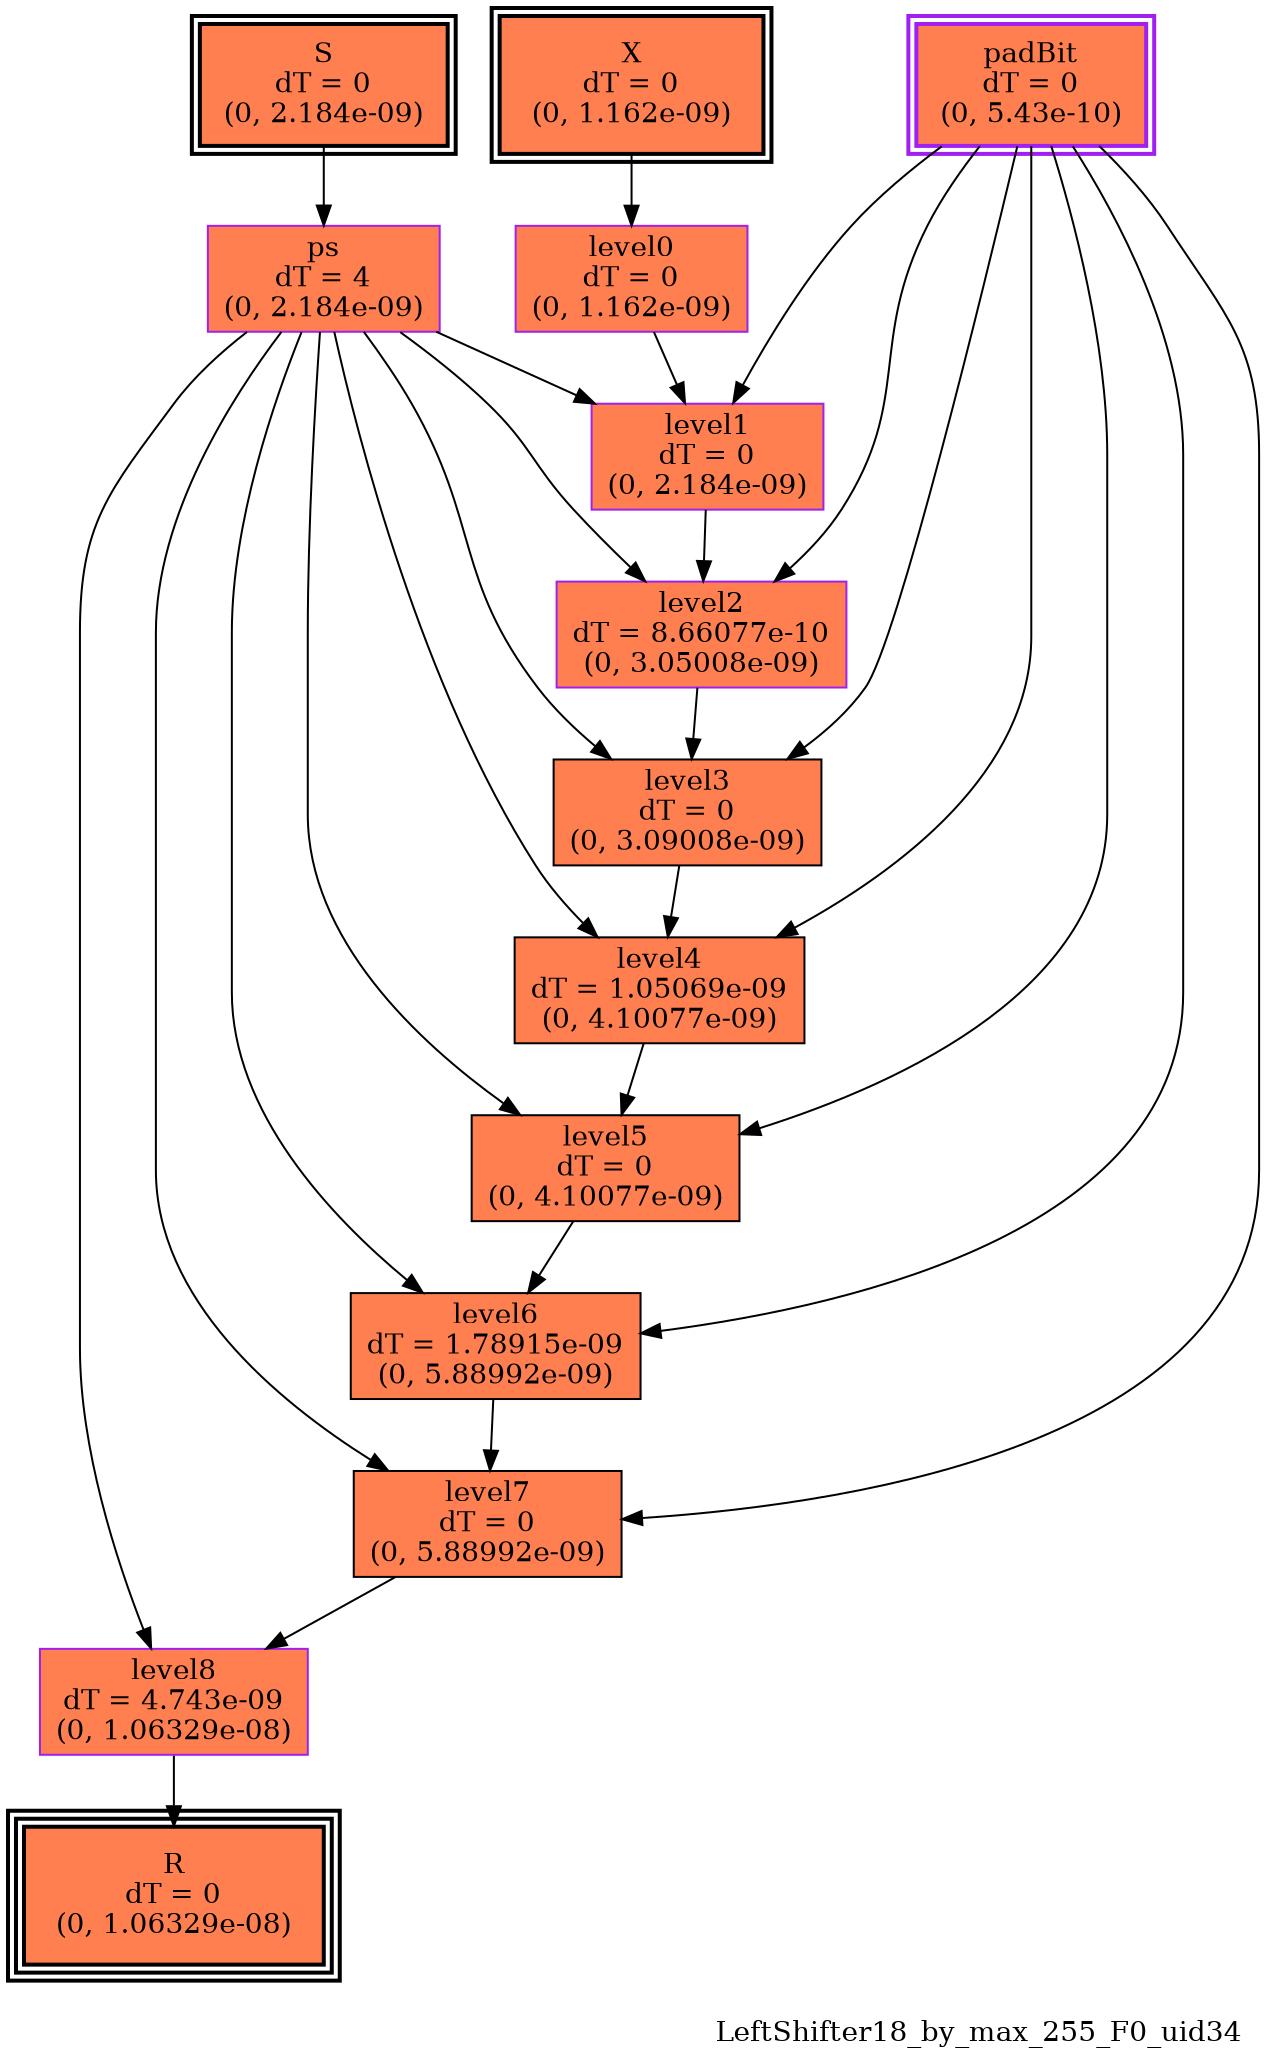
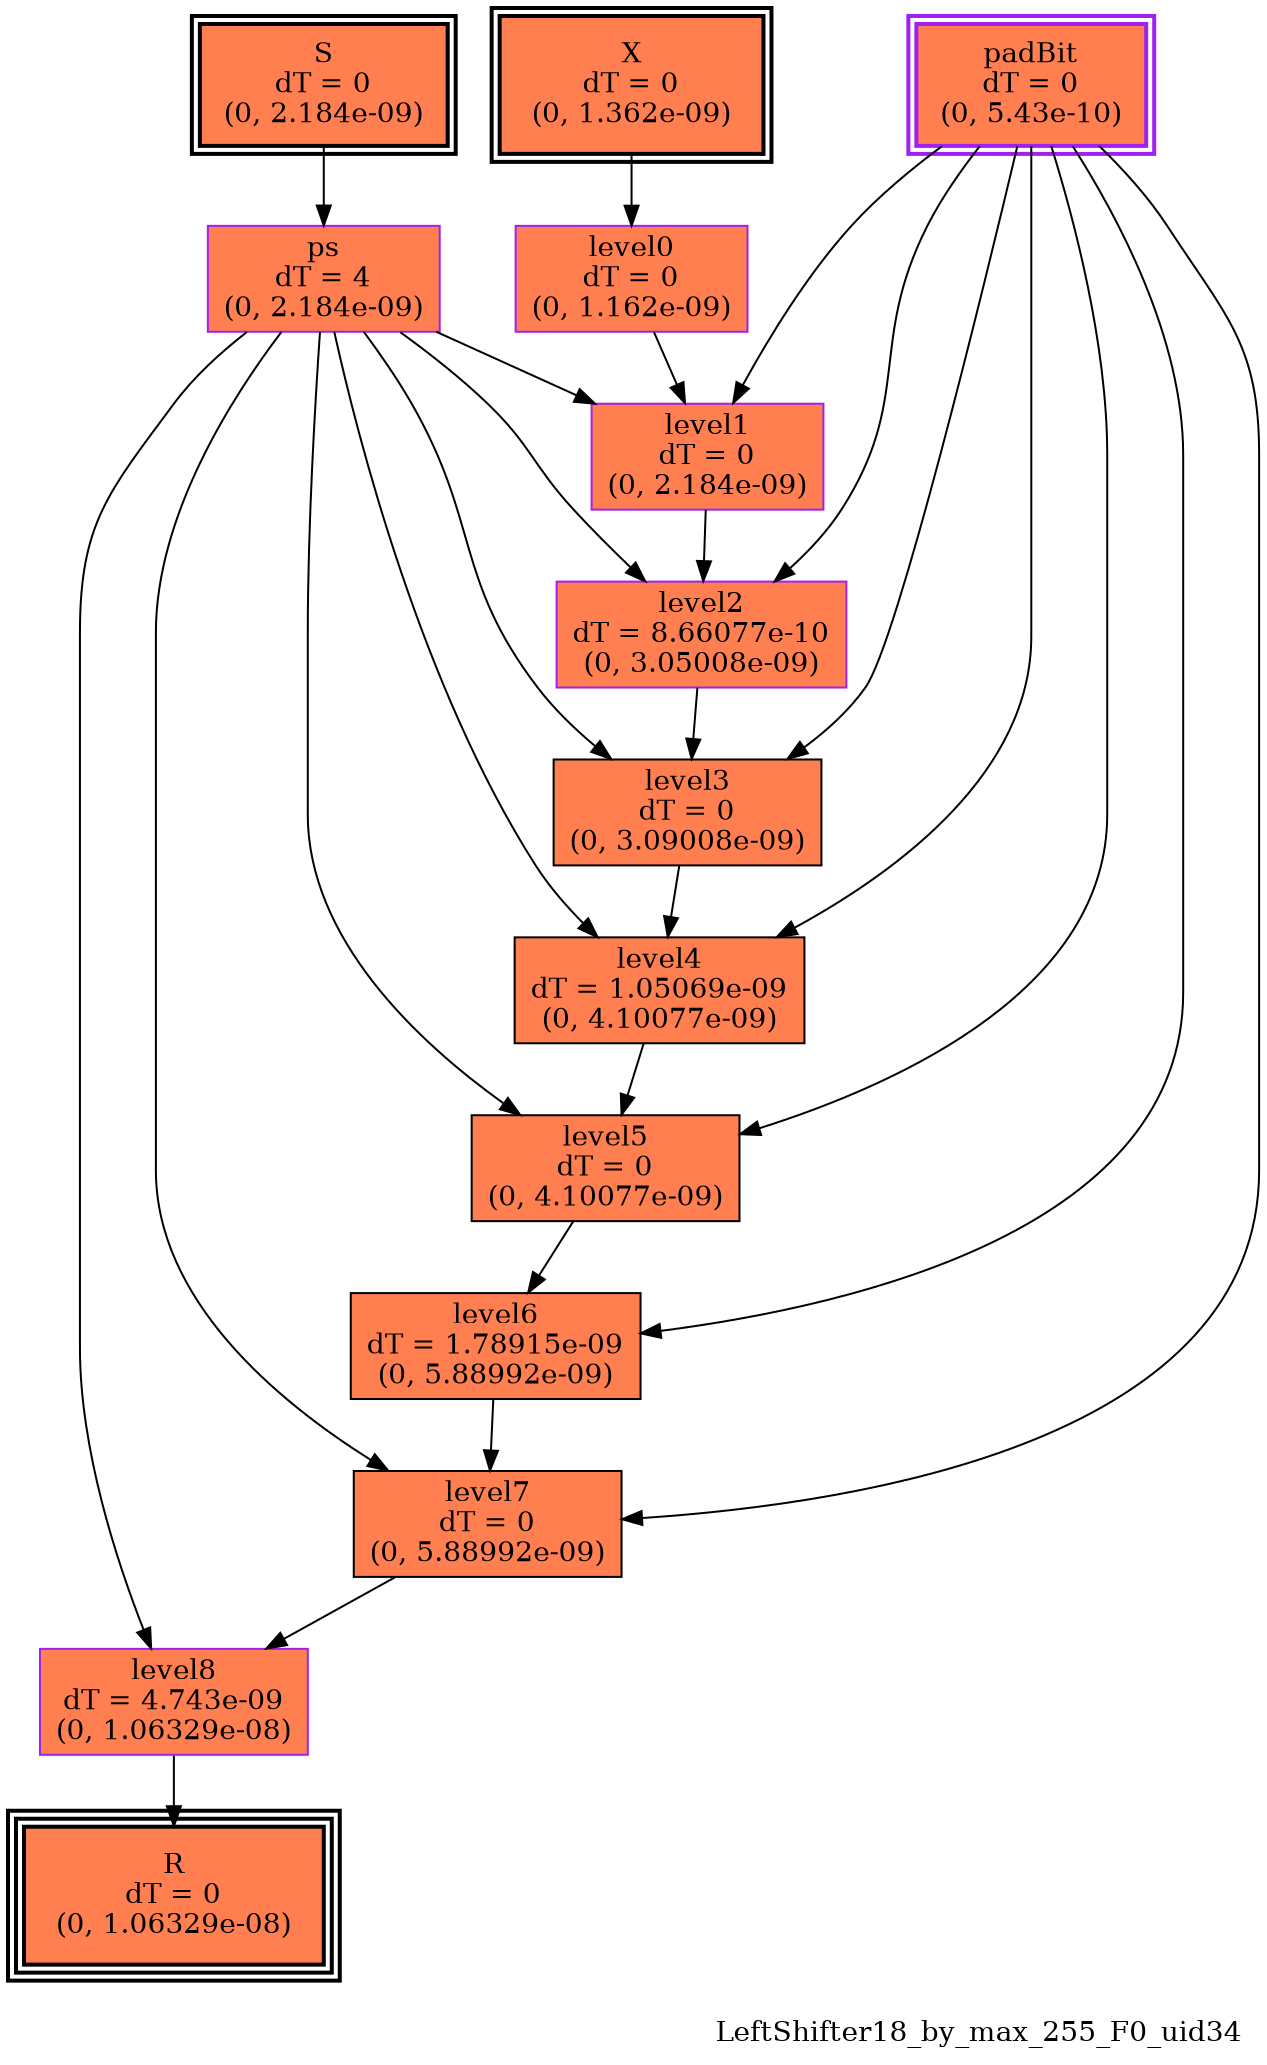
node "X dT = 0 (0, 1.162e-09)": label "X dT = 0 (0, 1.162e-09)" -> "X dT = 0 (0, 1.362e-09)"
edge "ps dT = 4 (0, 2.184e-09)" -> "level6 dT = 1.78915e-09 (0, 5.88992e-09)": removed
